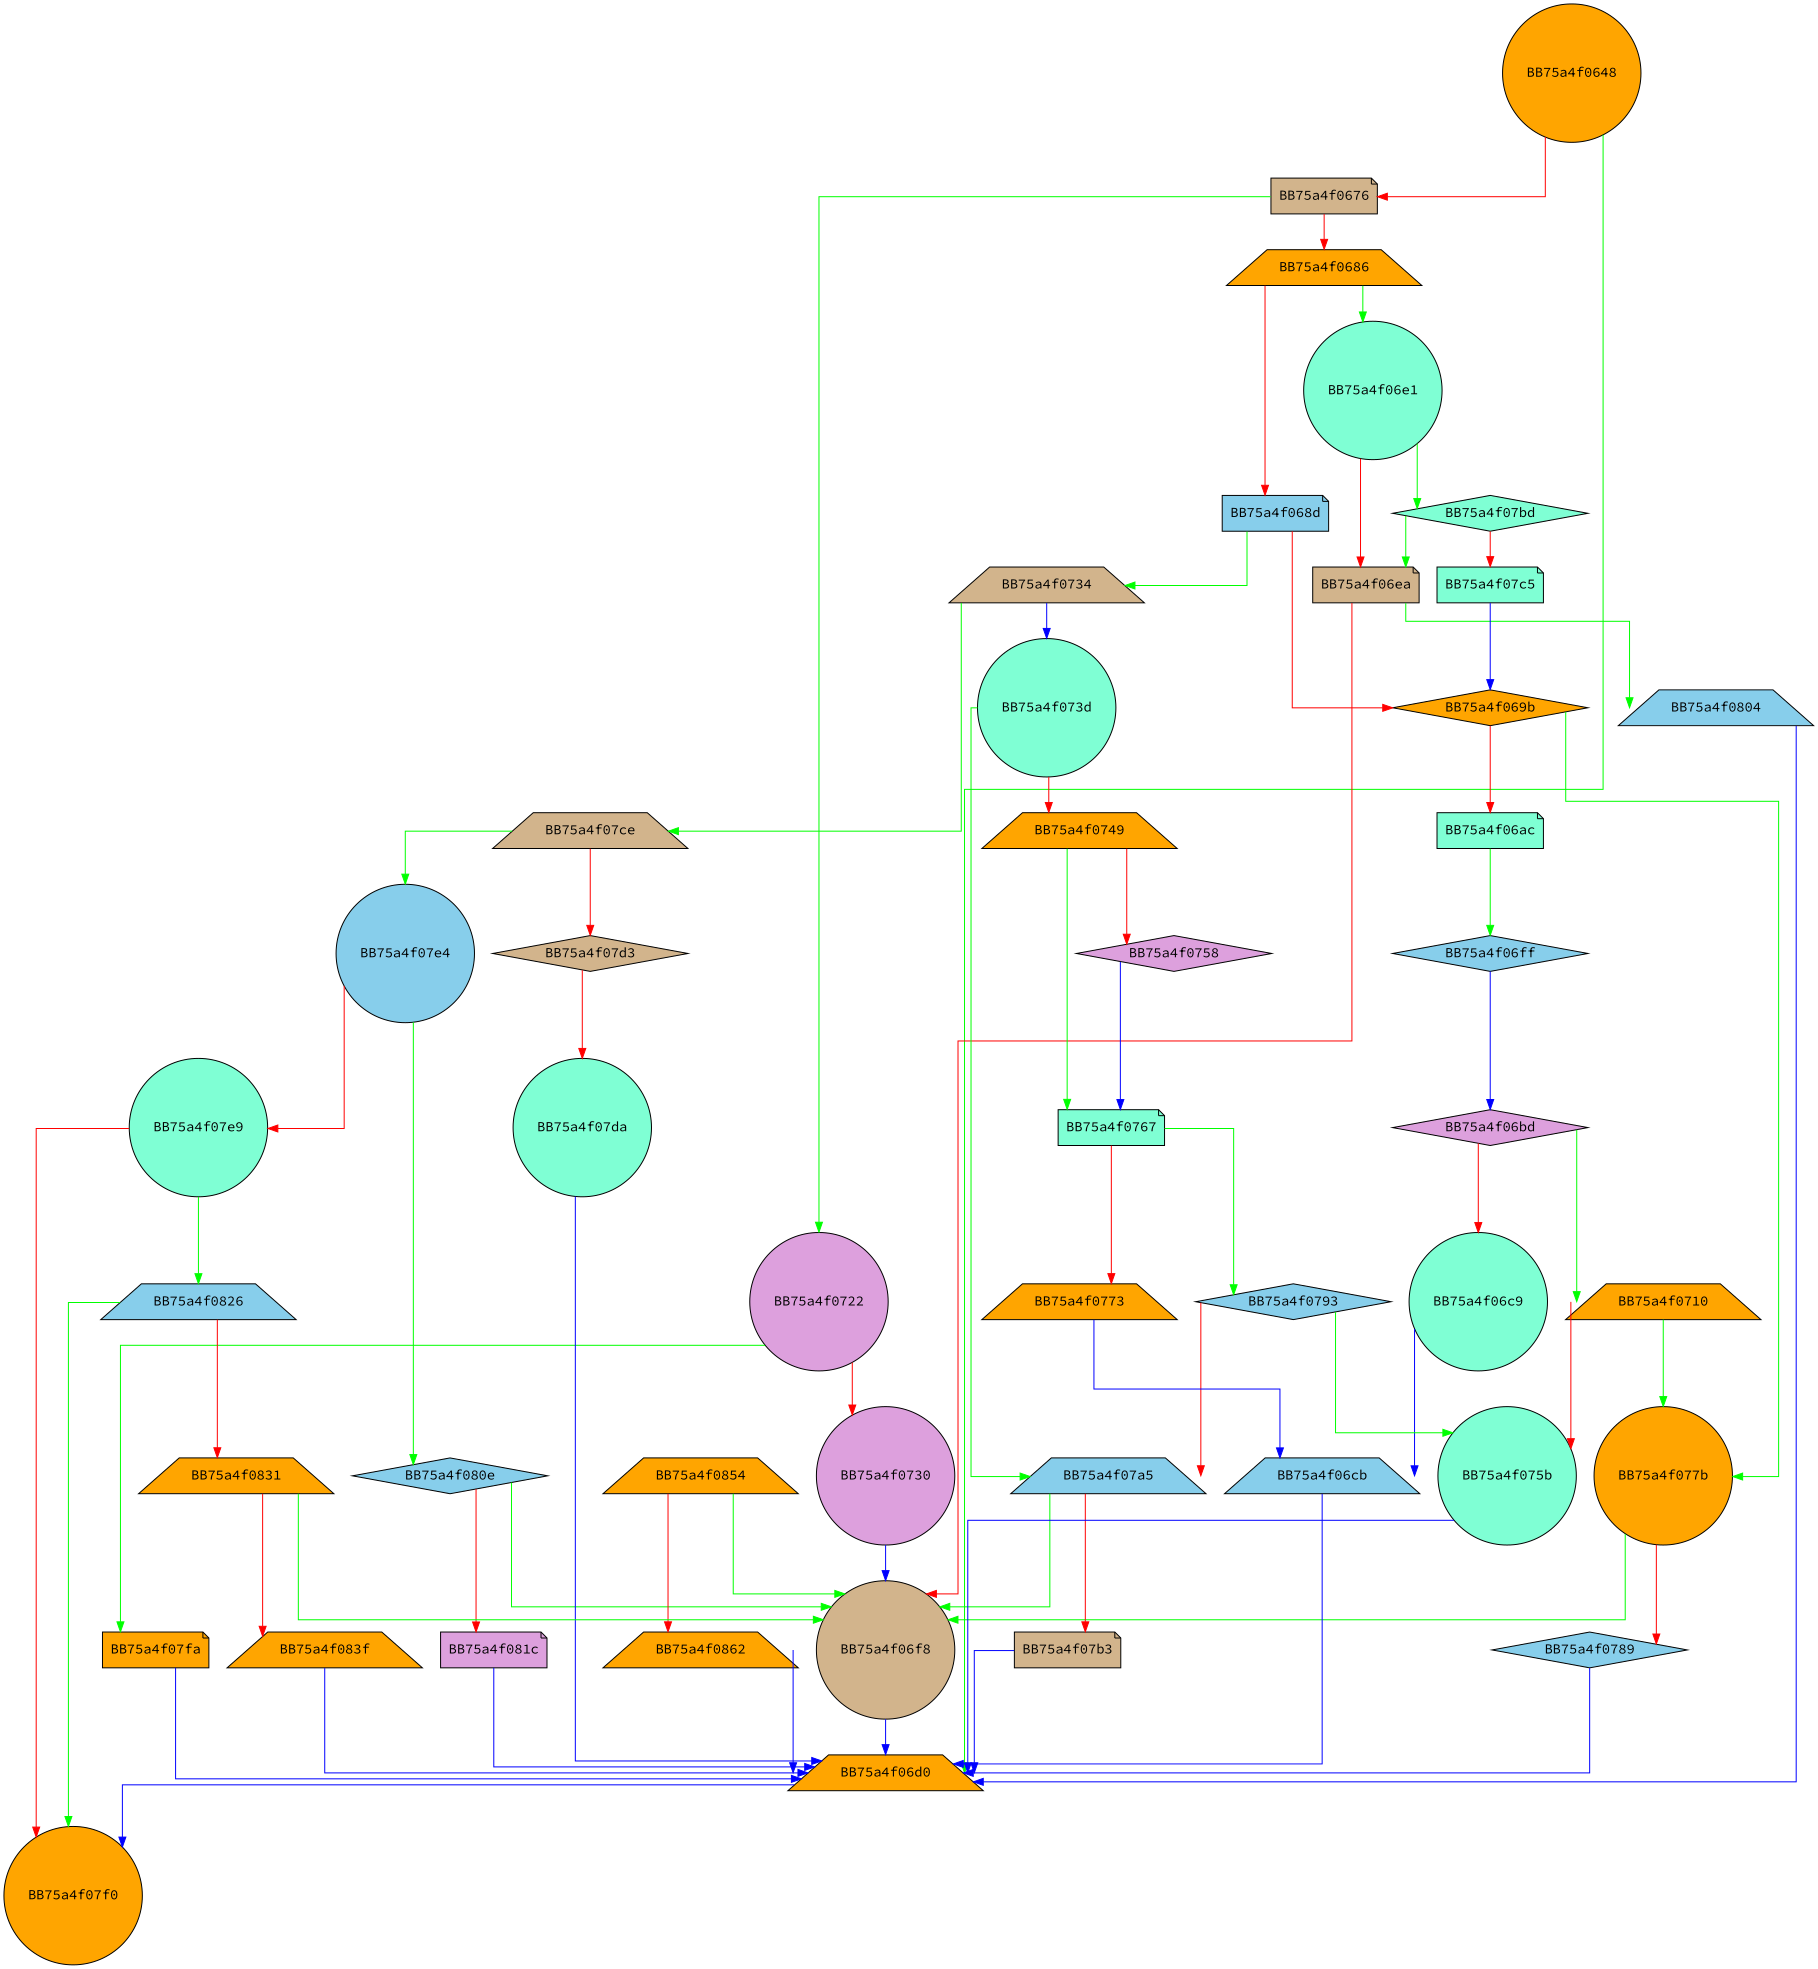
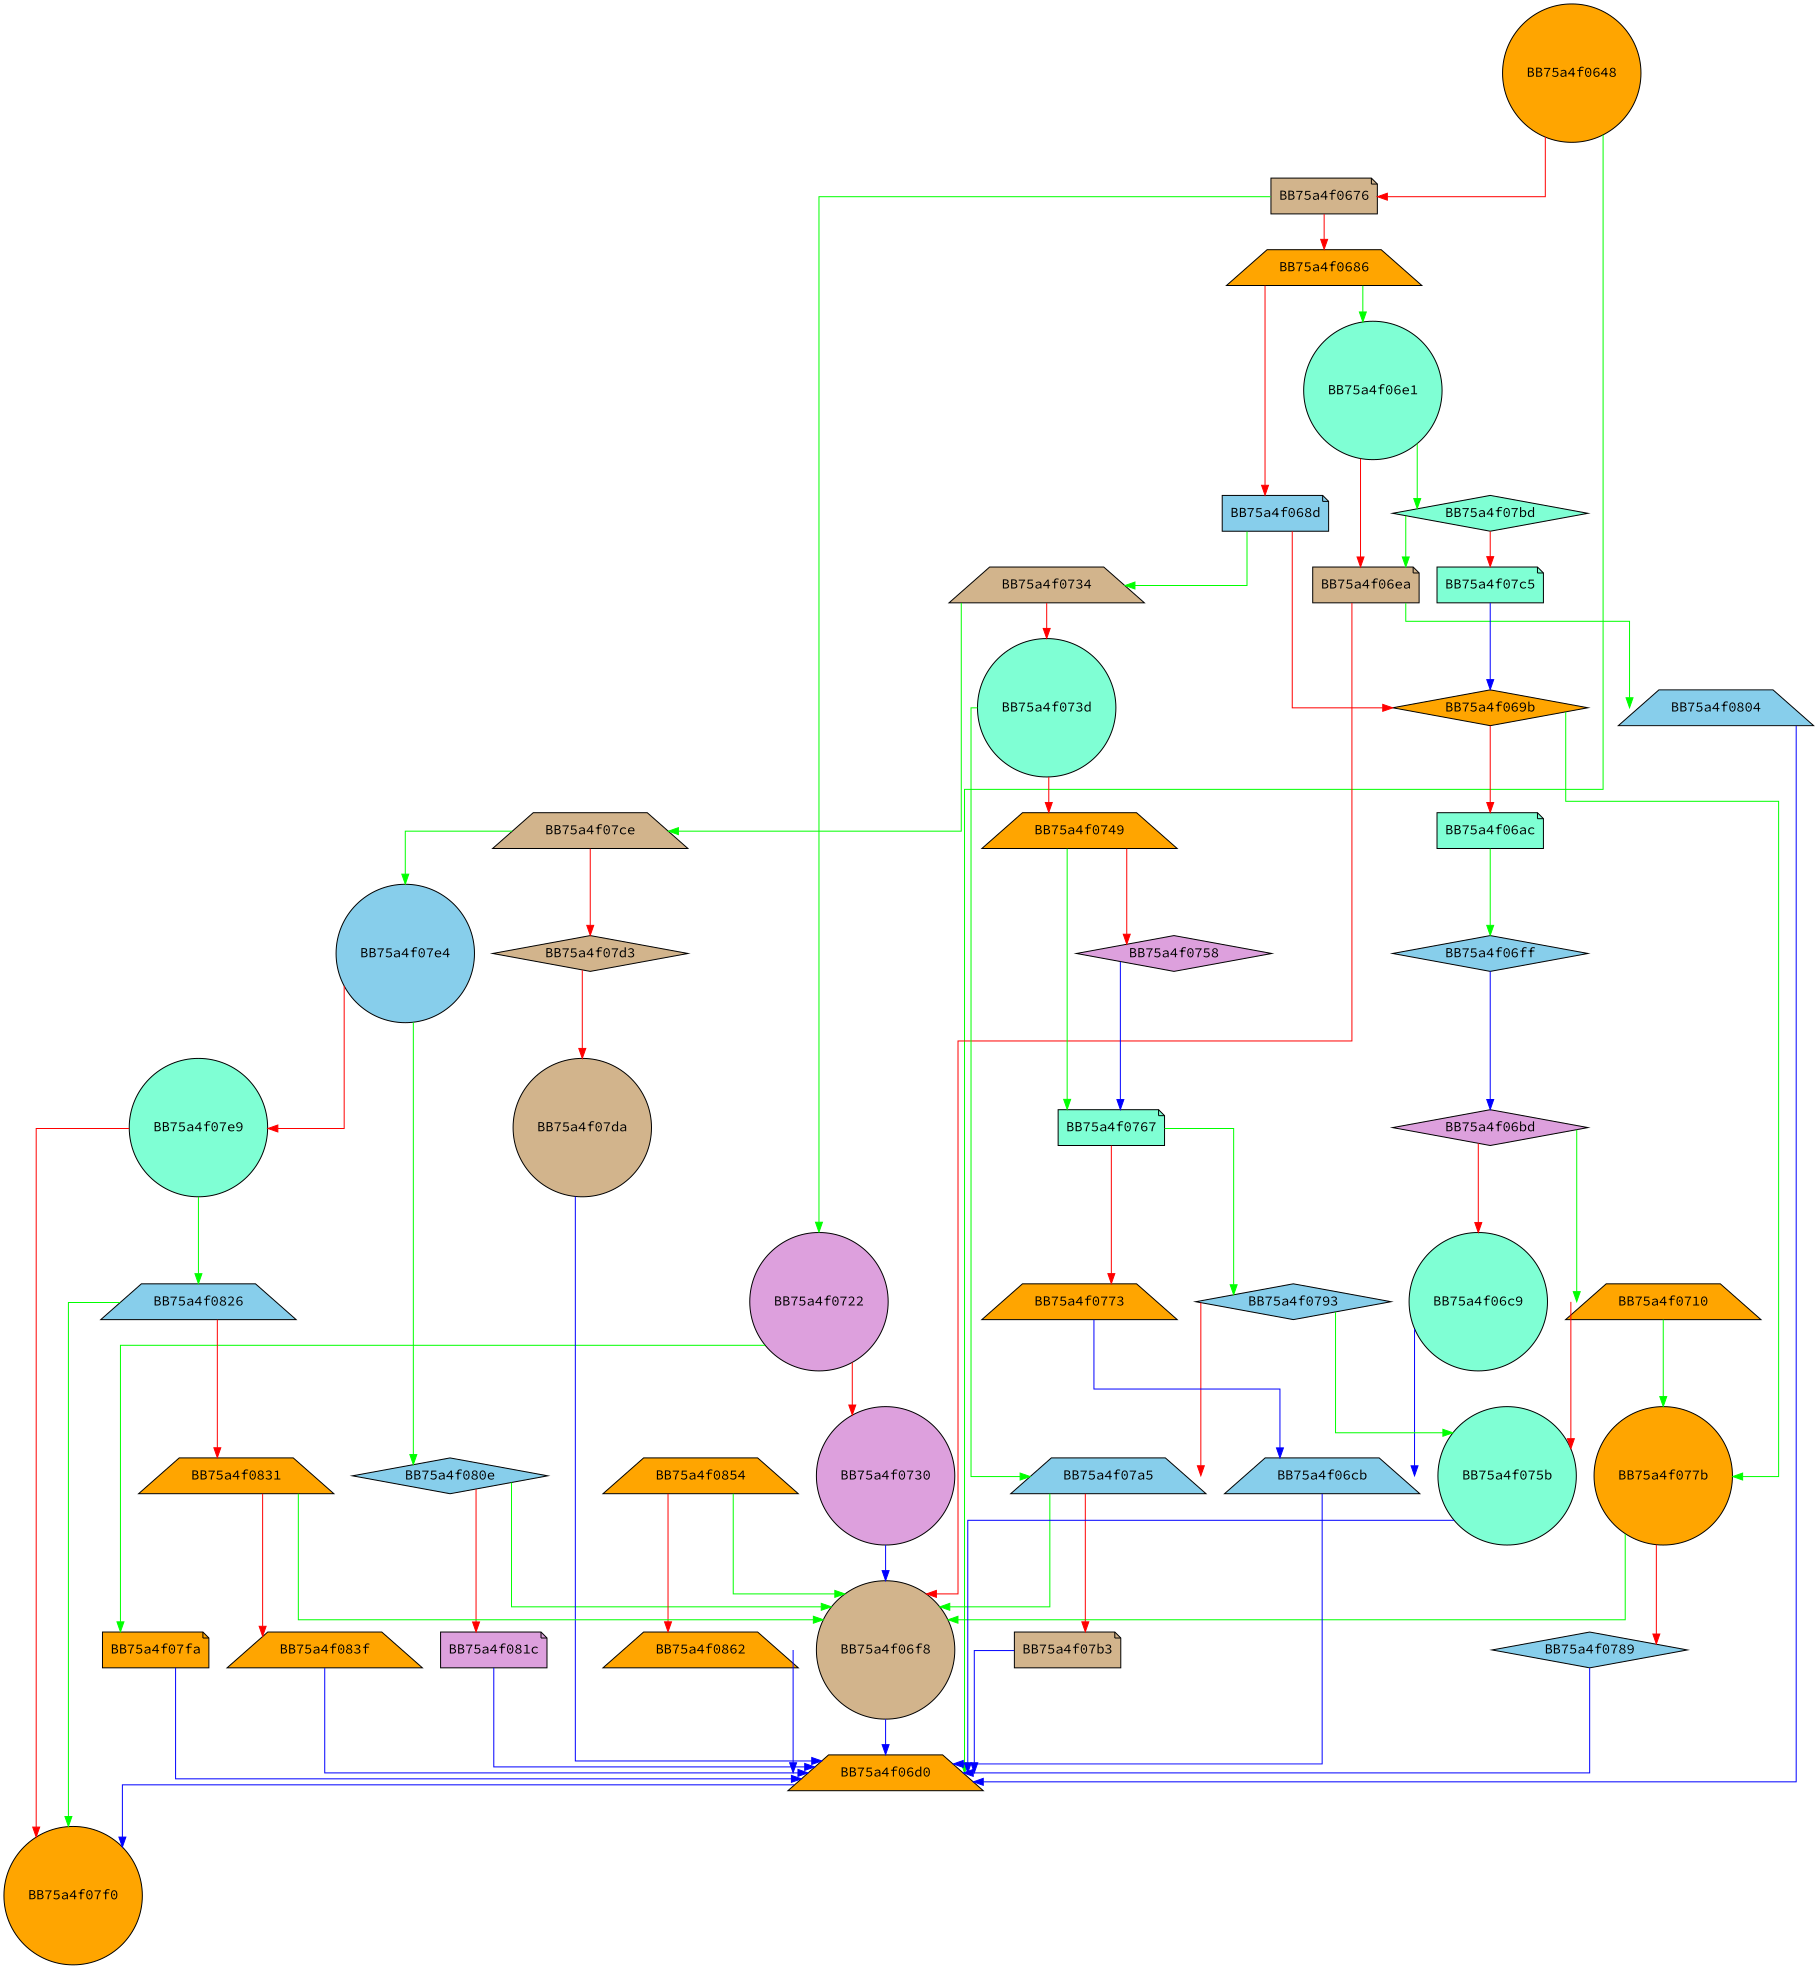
edge "BB75a4f0734" -> "BB75a4f073d": color blue -> red
node "BB75a4f07da": fillcolor aquamarine -> tan
